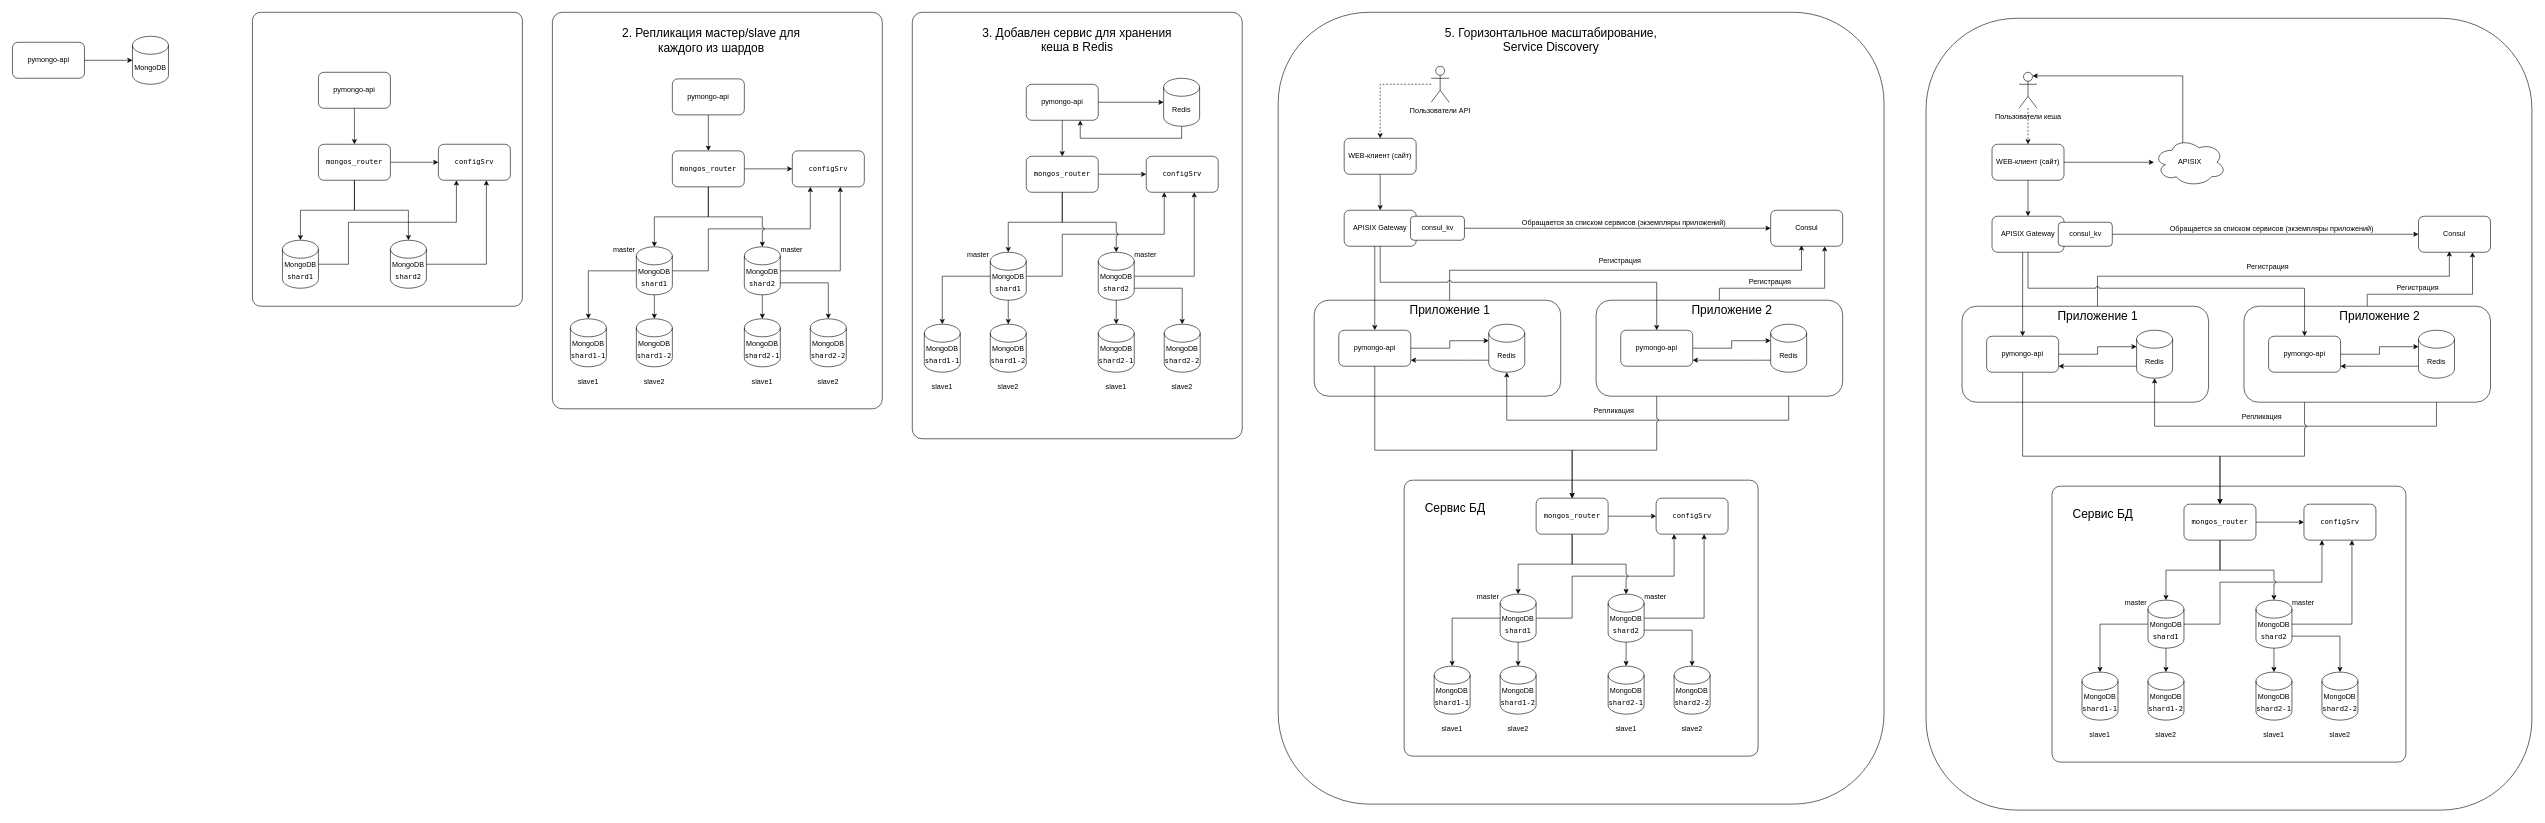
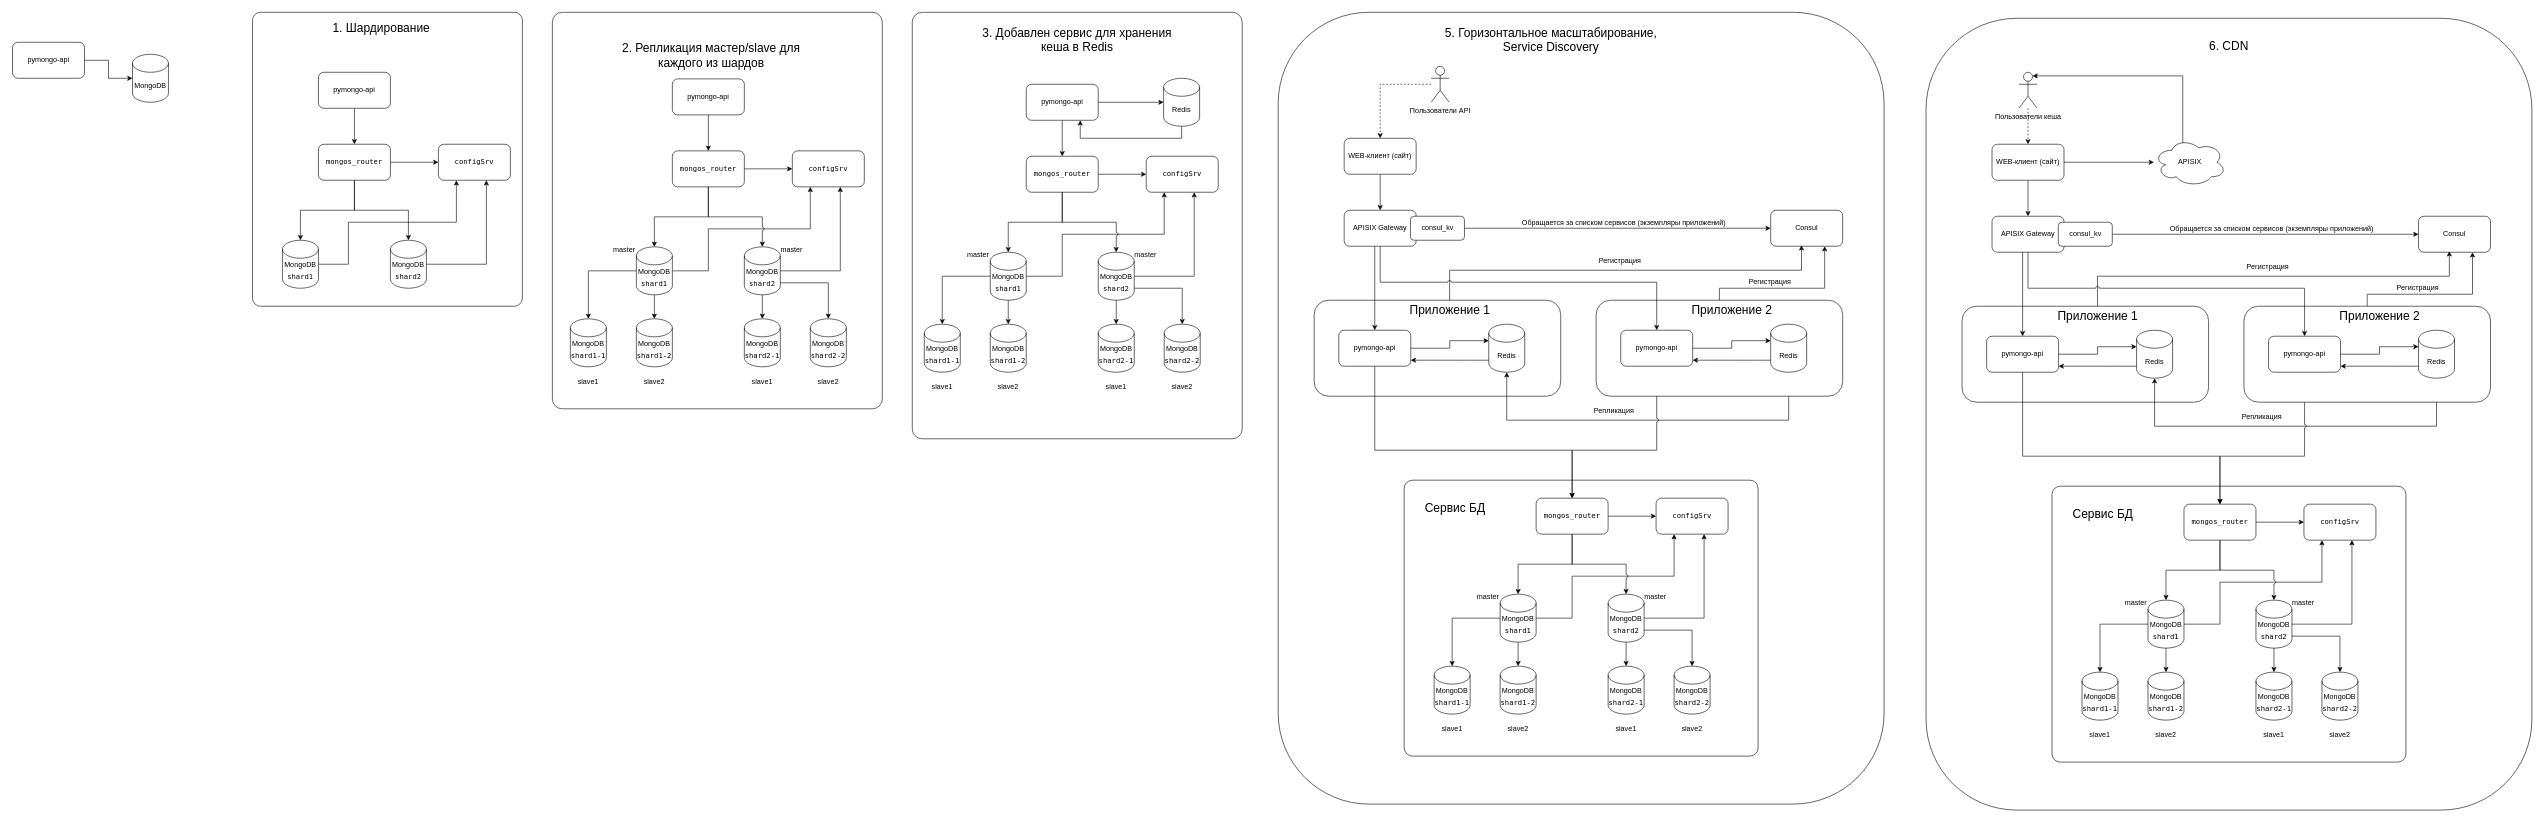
node "1. Шардирование": added
node "2. Репликация мастер/slave для каждого из шардов": moved (711, 40) -> (711, 55)
node "6. CDN": added
node "MongoDB": moved (150, 60) -> (150, 78)
